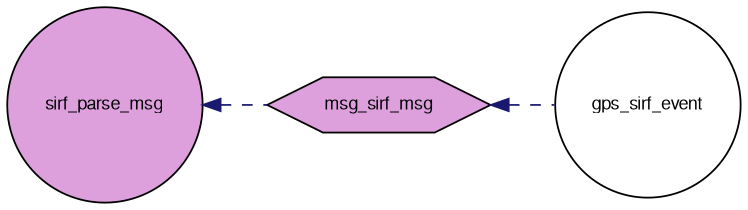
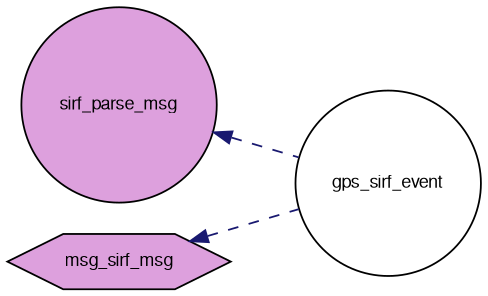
edge "msg_sirf_msg" -> "sirf_parse_msg": now "gps_sirf_event" -> "sirf_parse_msg"
